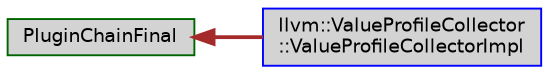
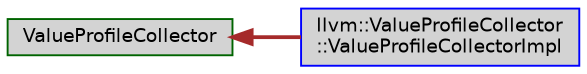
node "PluginChainFinal": label "PluginChainFinal" -> "ValueProfileCollector"
